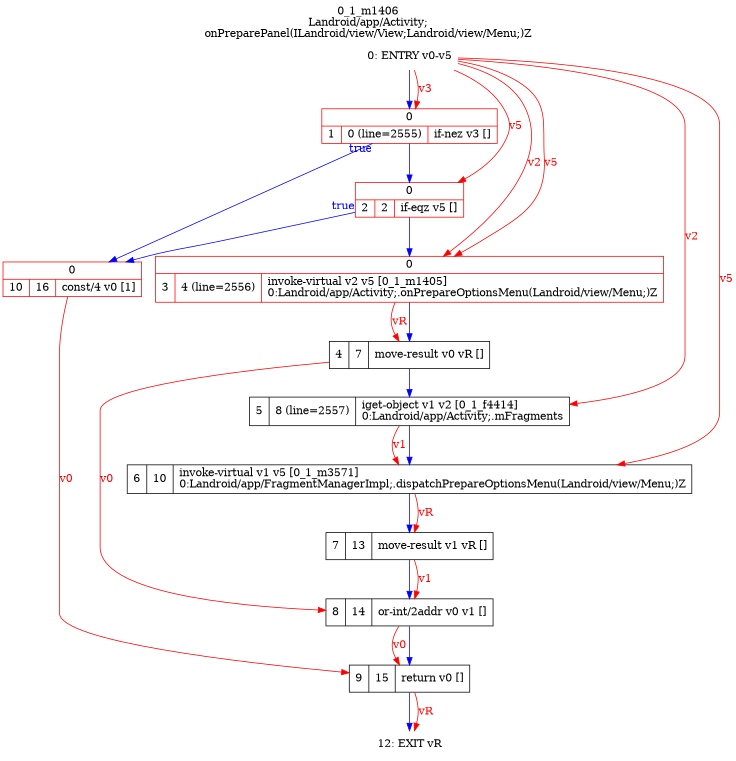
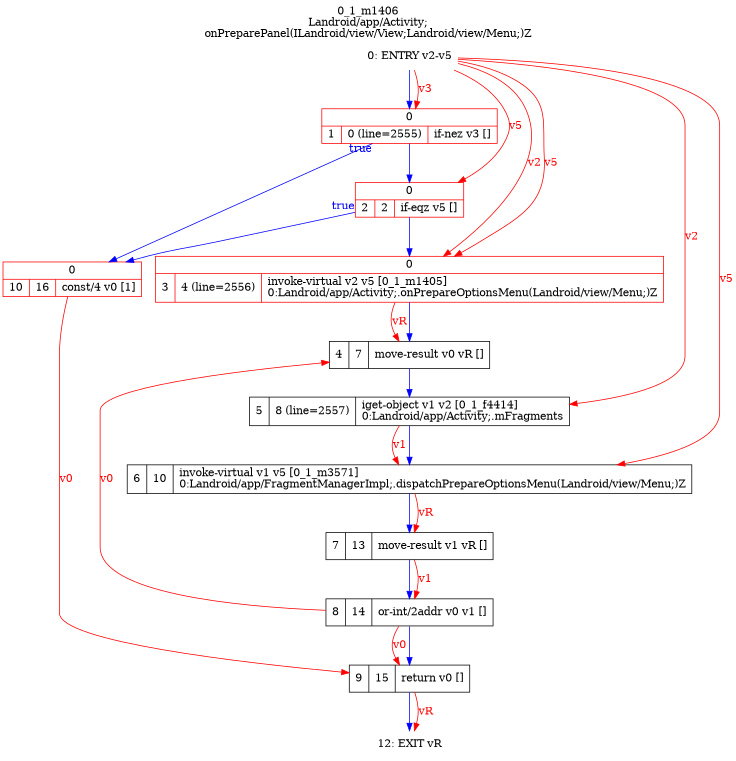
node "0: ENTRY v0-v5": label "0: ENTRY v0-v5" -> "0: ENTRY v2-v5"
edge "4" -> "8": reversed
